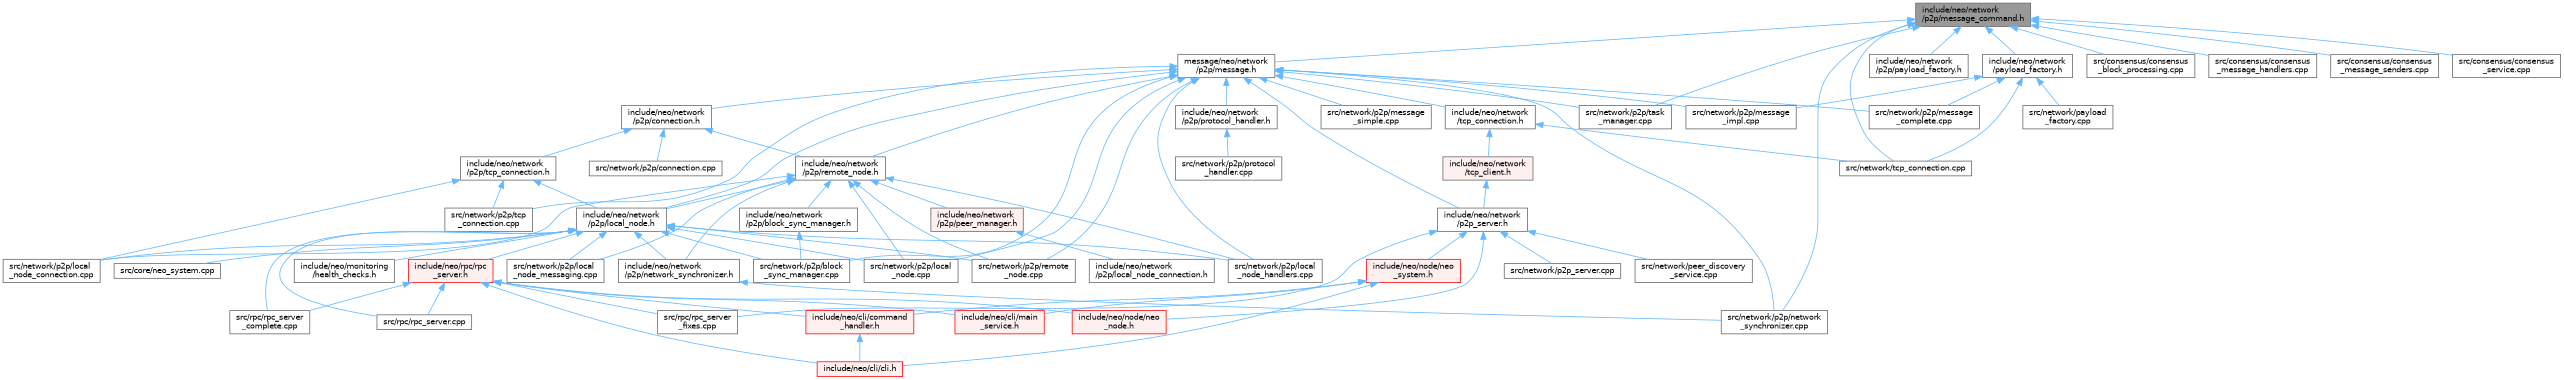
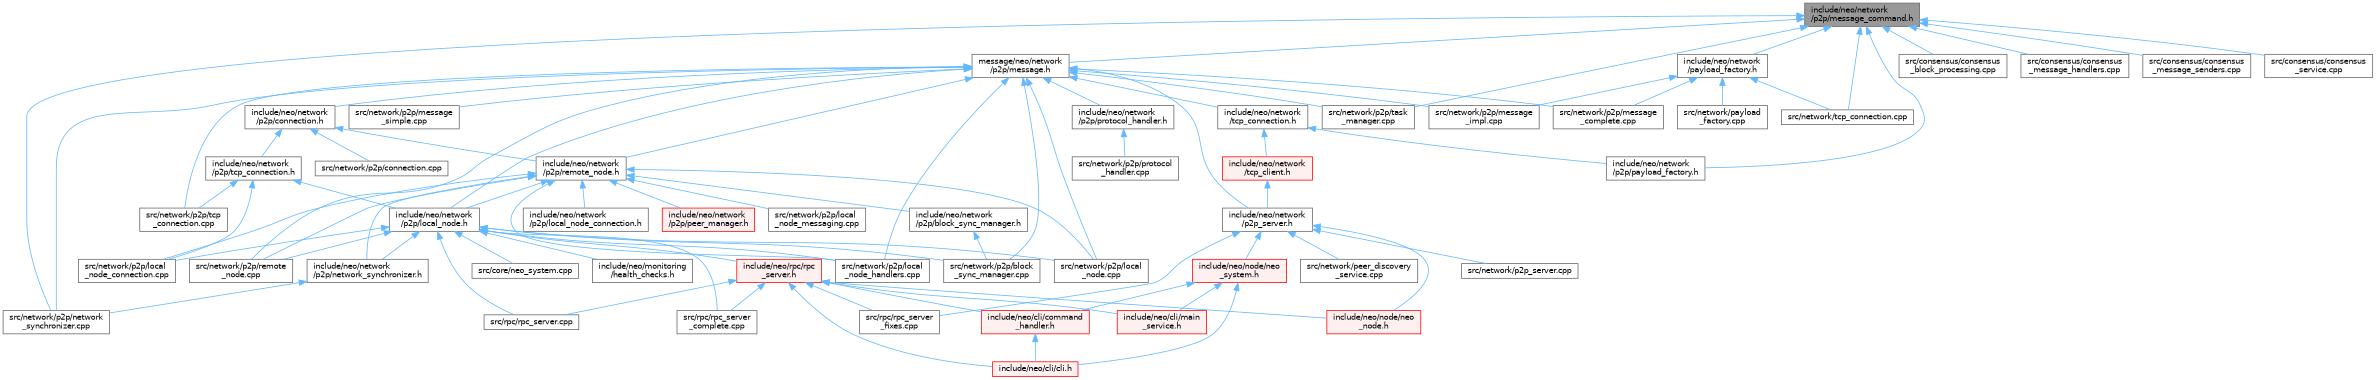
edge "src/network/tcp_connection.cpp" -> "include/neo/network /tcp_connection.h": now "include/neo/network /p2p/payload_factory.h" -> "include/neo/network /tcp_connection.h"
node "include/neo/network /tcp_client.h": color grey40 -> red
node "include/neo/network /p2p/peer_manager.h": color grey40 -> red
edge "src/network/p2p/local _node_messaging.cpp" -> "include/neo/network /p2p/local_node.h": removed
edge "include/neo/network /p2p/local_node_connection.h" -> "include/neo/network /p2p/peer_manager.h": now "include/neo/network /p2p/local_node_connection.h" -> "include/neo/network /p2p/remote_node.h"
